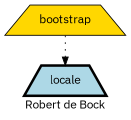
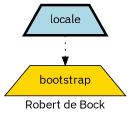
edge "bootstrap" -> "locale": reversed
